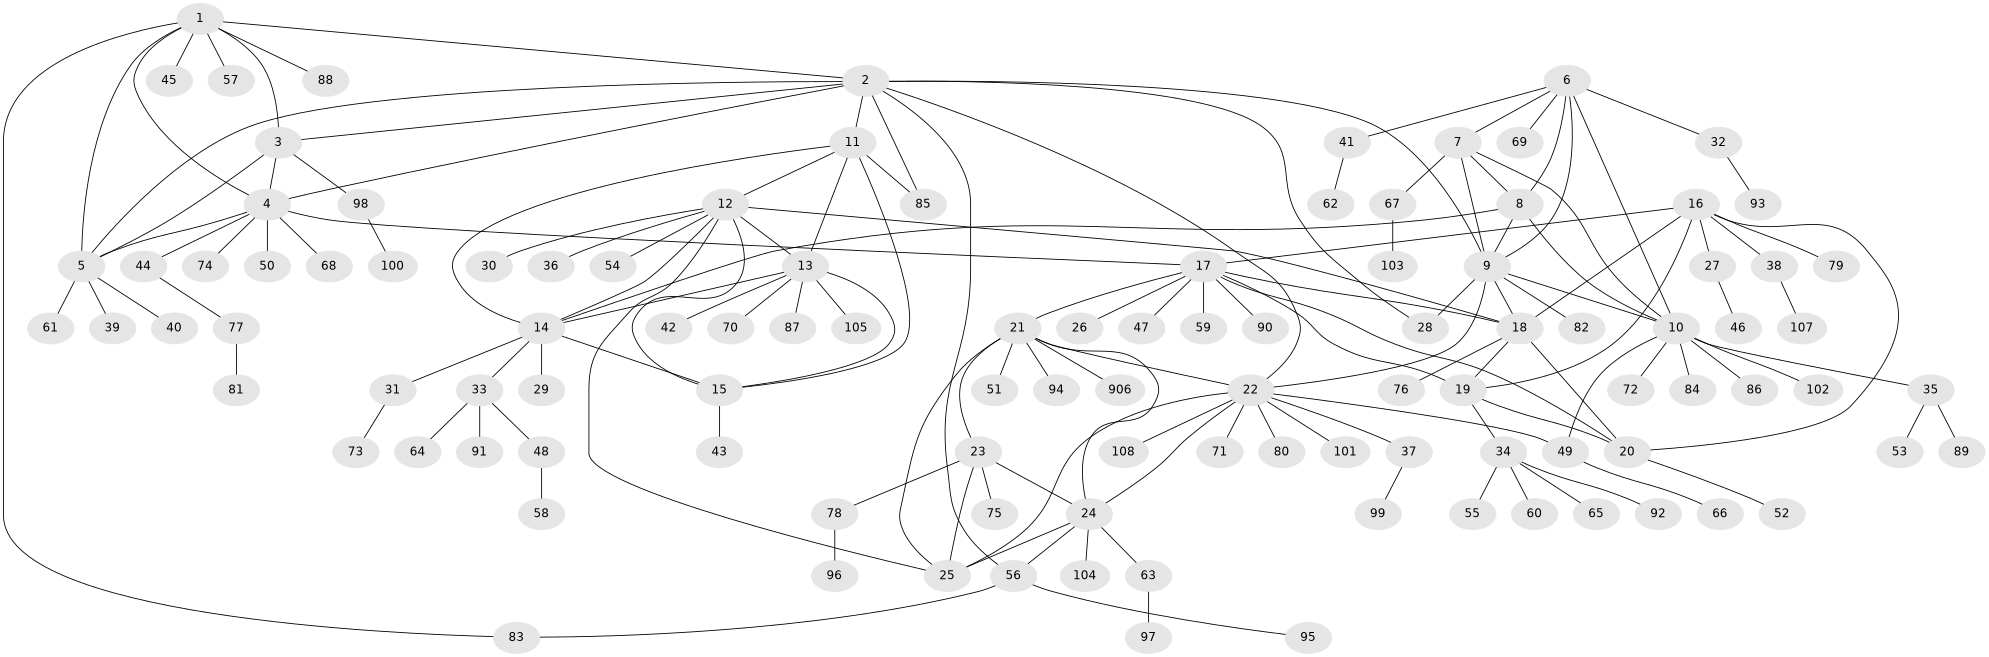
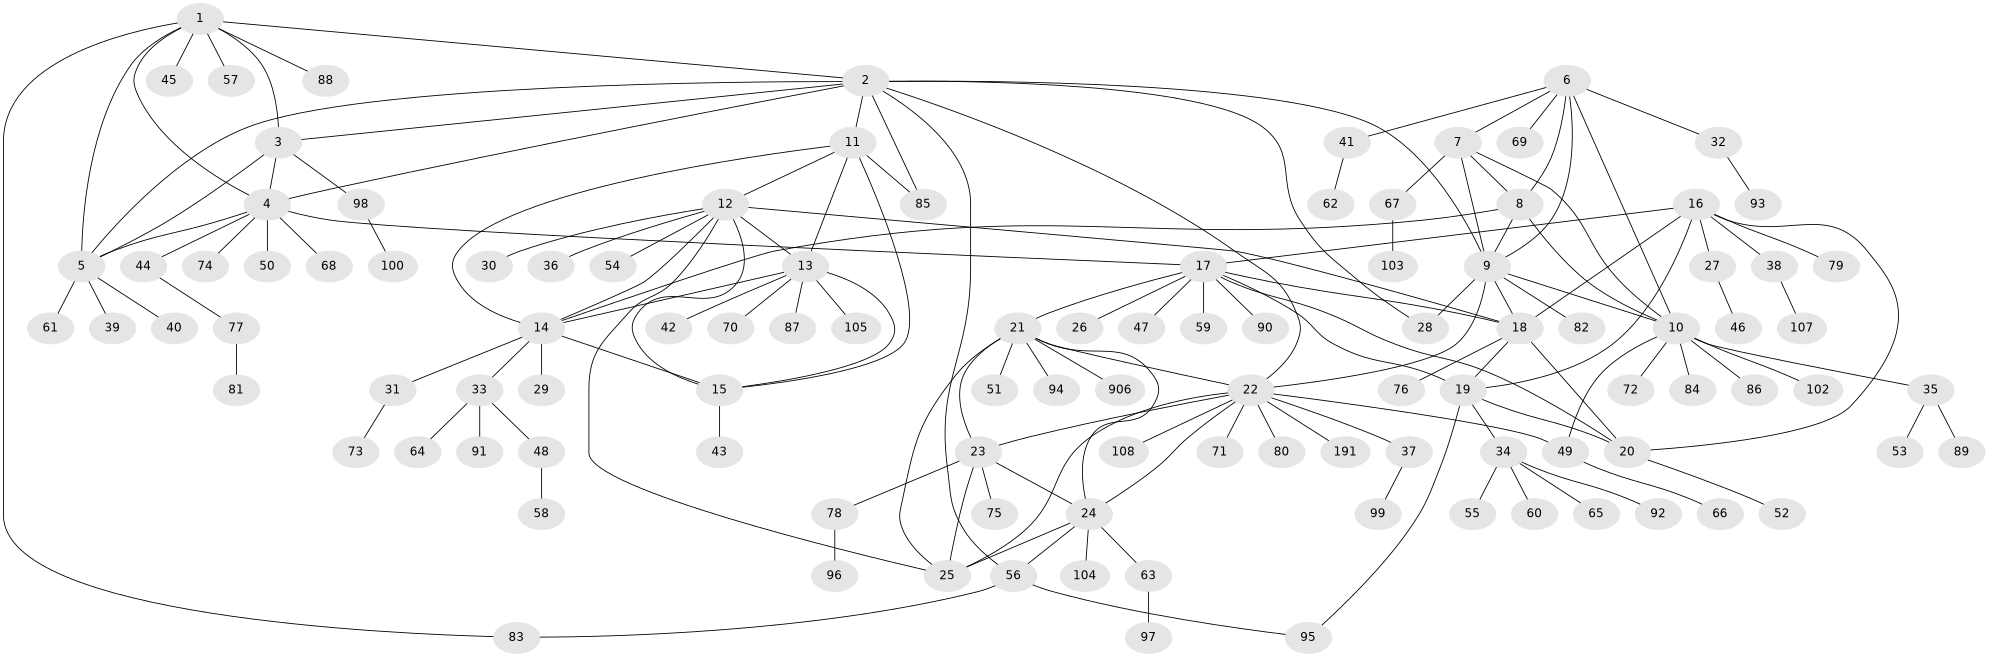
edge "22" -- "23": added
node "101": label "101" -> "191"
edge "19" -- "95": added
